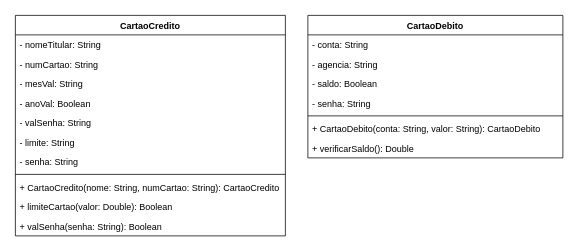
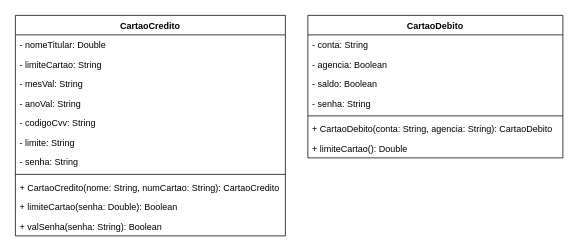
node "- nomeTitular: String": label "- nomeTitular: String" -> "- nomeTitular: Double"
node "- numCartao: String": label "- numCartao: String" -> "- limiteCartao: String"
node "- agencia: String": label "- agencia: String" -> "- agencia: Boolean"
node "- anoVal: Boolean": label "- anoVal: Boolean" -> "- anoVal: String"
node "- valSenha: String": label "- valSenha: String" -> "- codigoCvv: String"
node "+ CartaoDebito(conta: String, valor: String): CartaoDebito": label "+ CartaoDebito(conta: String, valor: String): CartaoDebito" -> "+ CartaoDebito(conta: String, agencia: String): CartaoDebito"
node "+ verificarSaldo(): Double": label "+ verificarSaldo(): Double" -> "+ limiteCartao(): Double"
node "+ limiteCartao(valor: Double): Boolean": label "+ limiteCartao(valor: Double): Boolean" -> "+ limiteCartao(senha: Double): Boolean"
